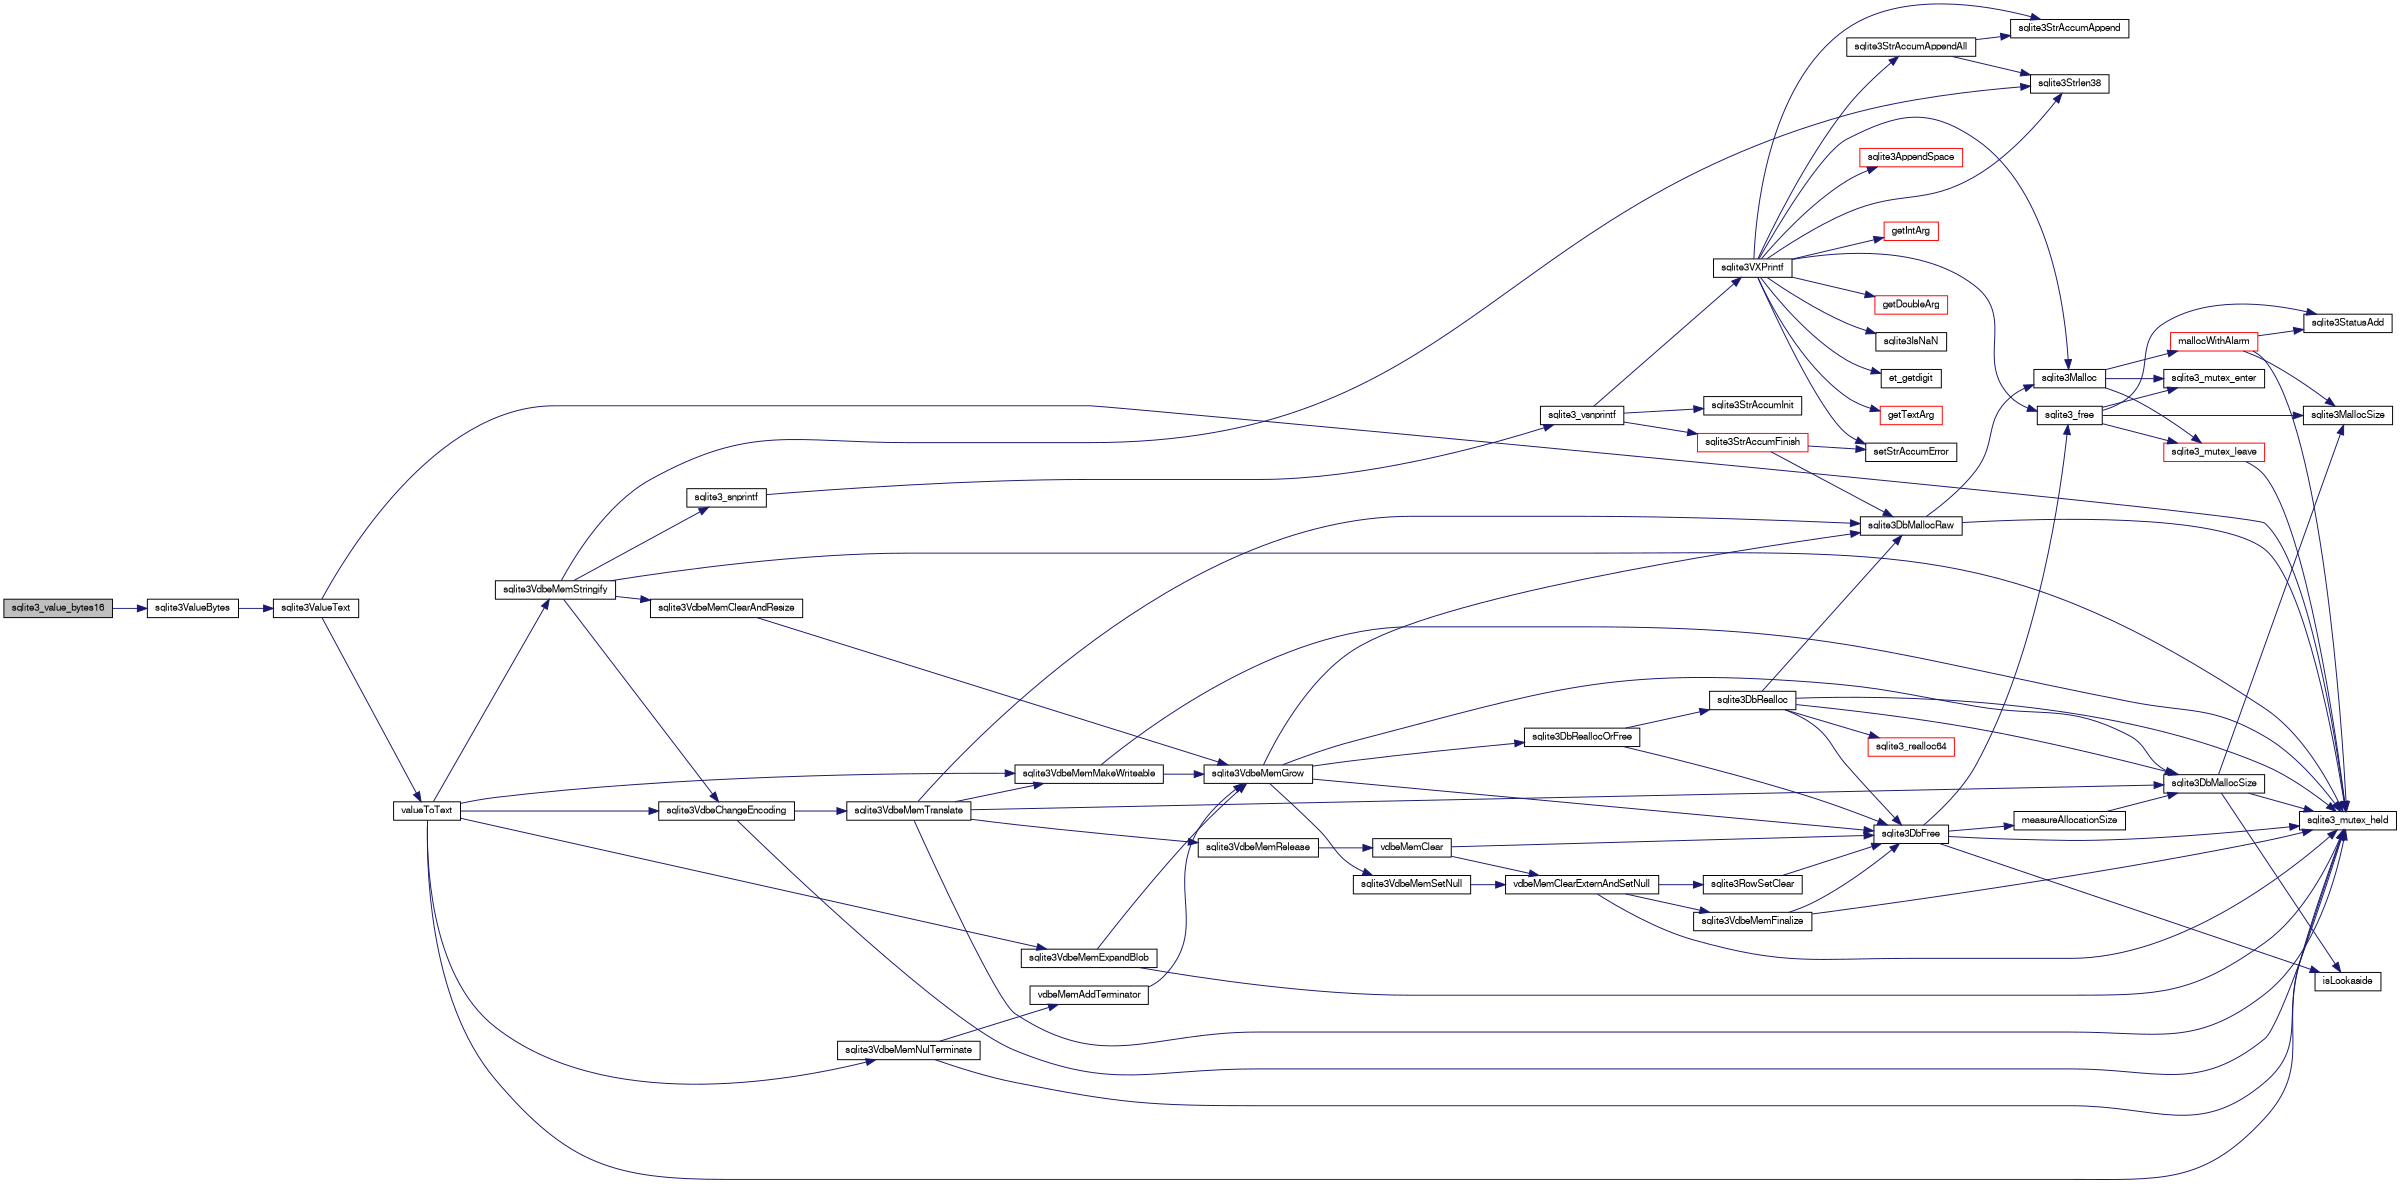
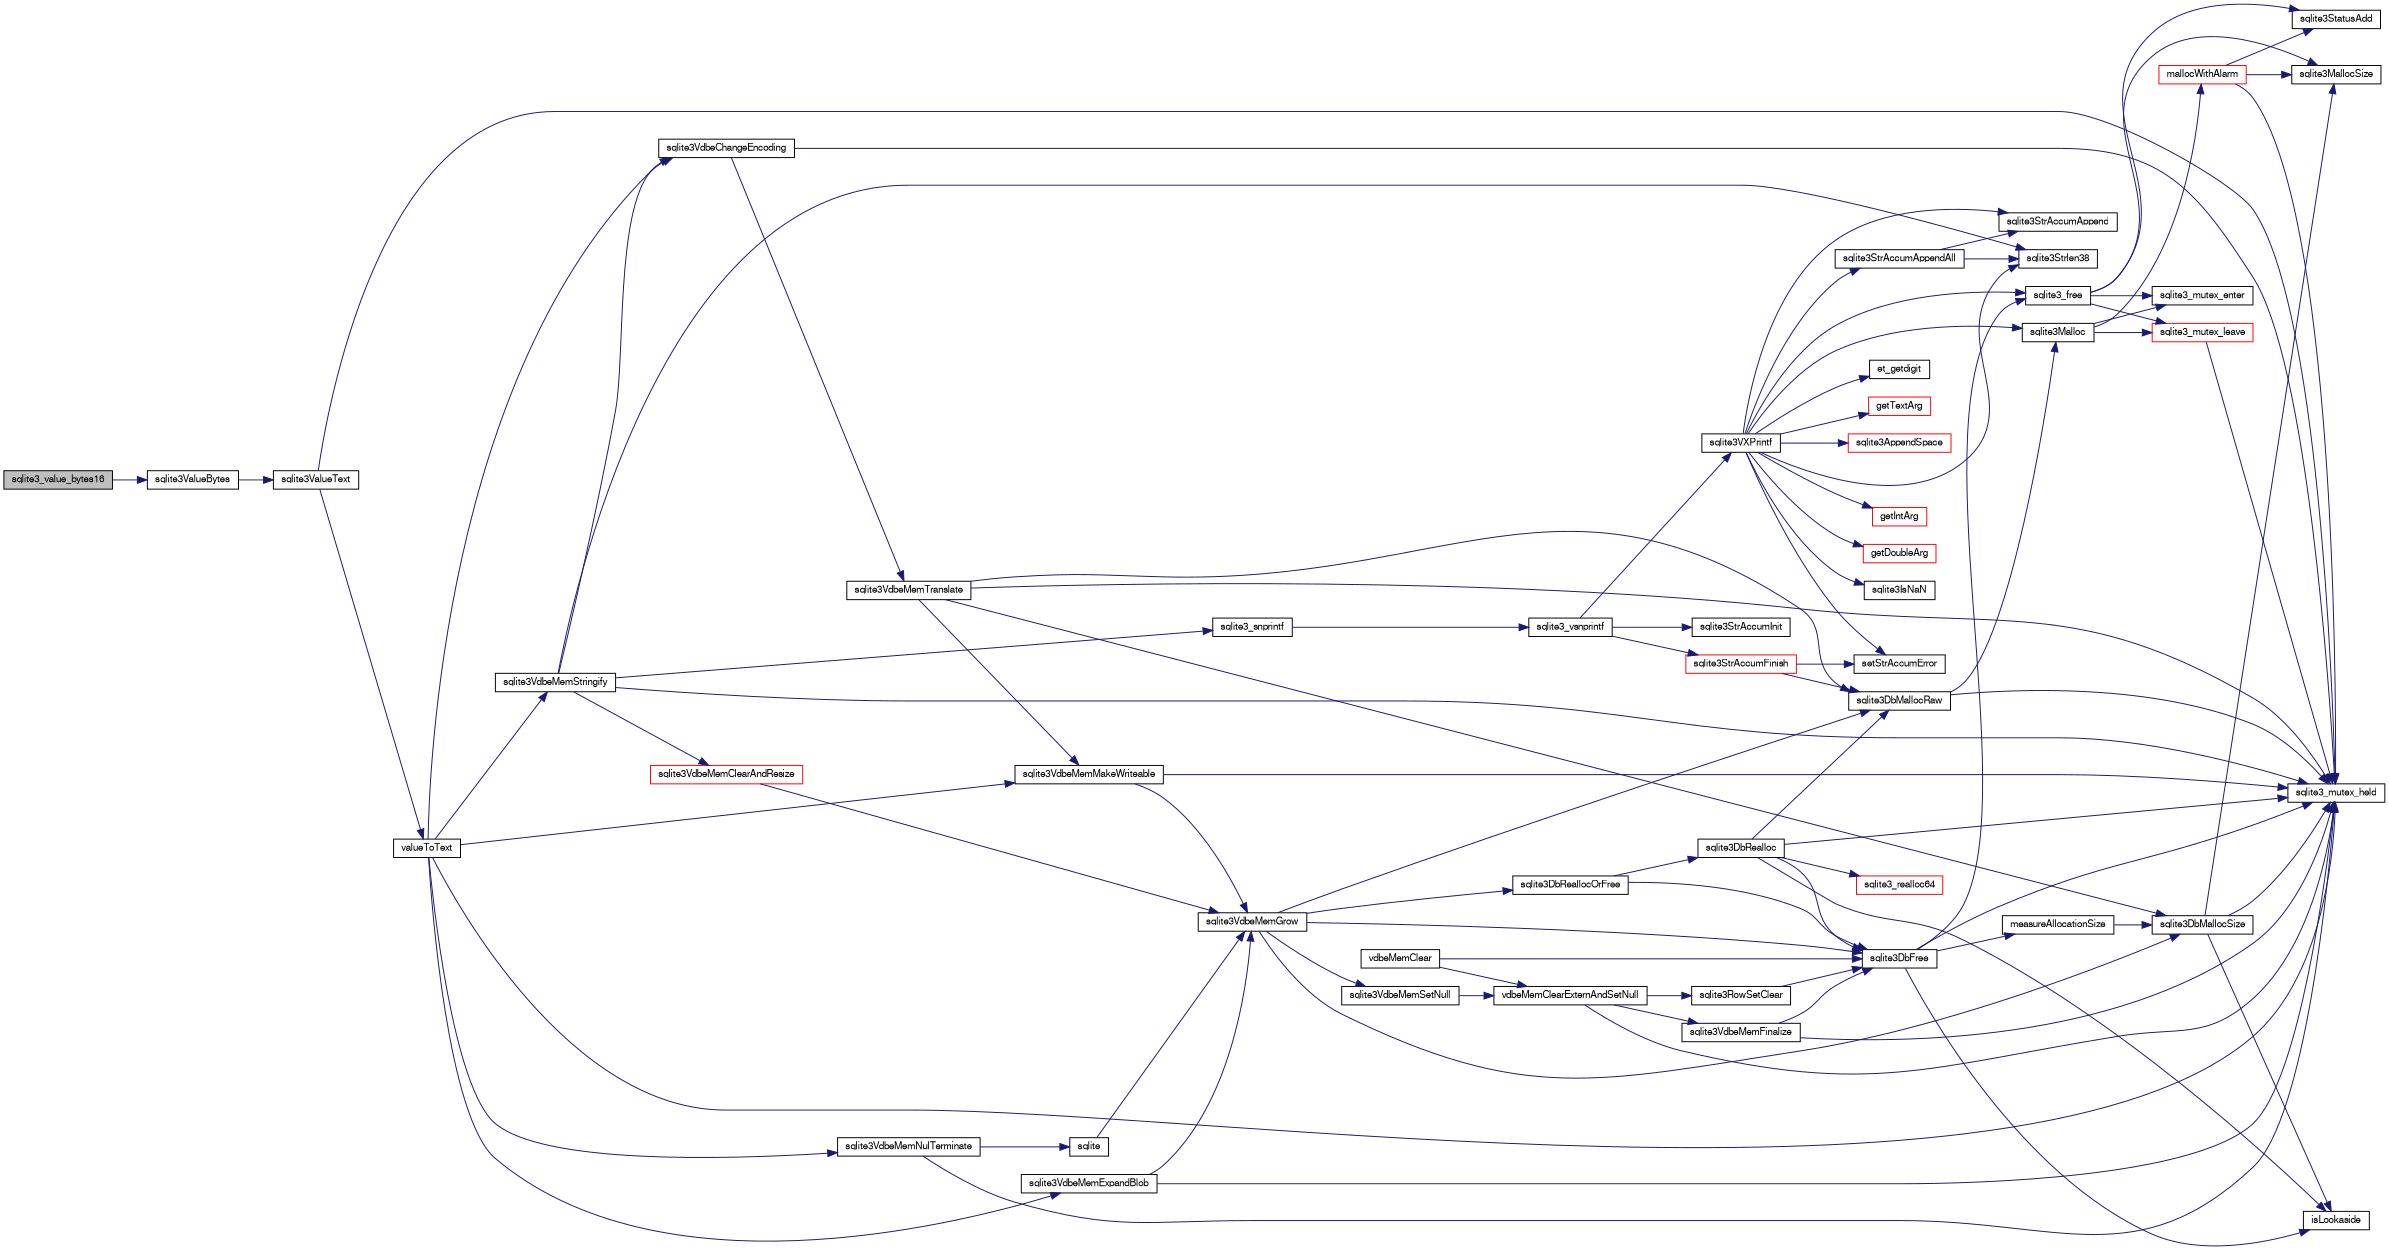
node "sqlite3VdbeMemClearAndResize": color black -> red
edge "sqlite3DbRealloc" -> "sqlite3DbMallocSize": now "sqlite3DbRealloc" -> "isLookaside"
node "sqlite3VdbeMemRelease": removed
node "vdbeMemAddTerminator": label "vdbeMemAddTerminator" -> "sqlite"
